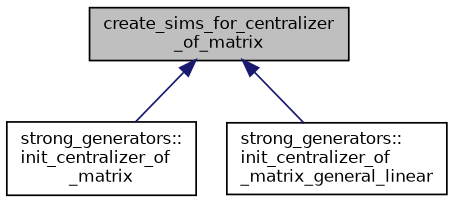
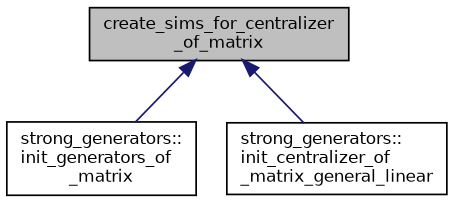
node "strong_generators:: init_centralizer_of _matrix": label "strong_generators:: init_centralizer_of _matrix" -> "strong_generators:: init_generators_of _matrix"
